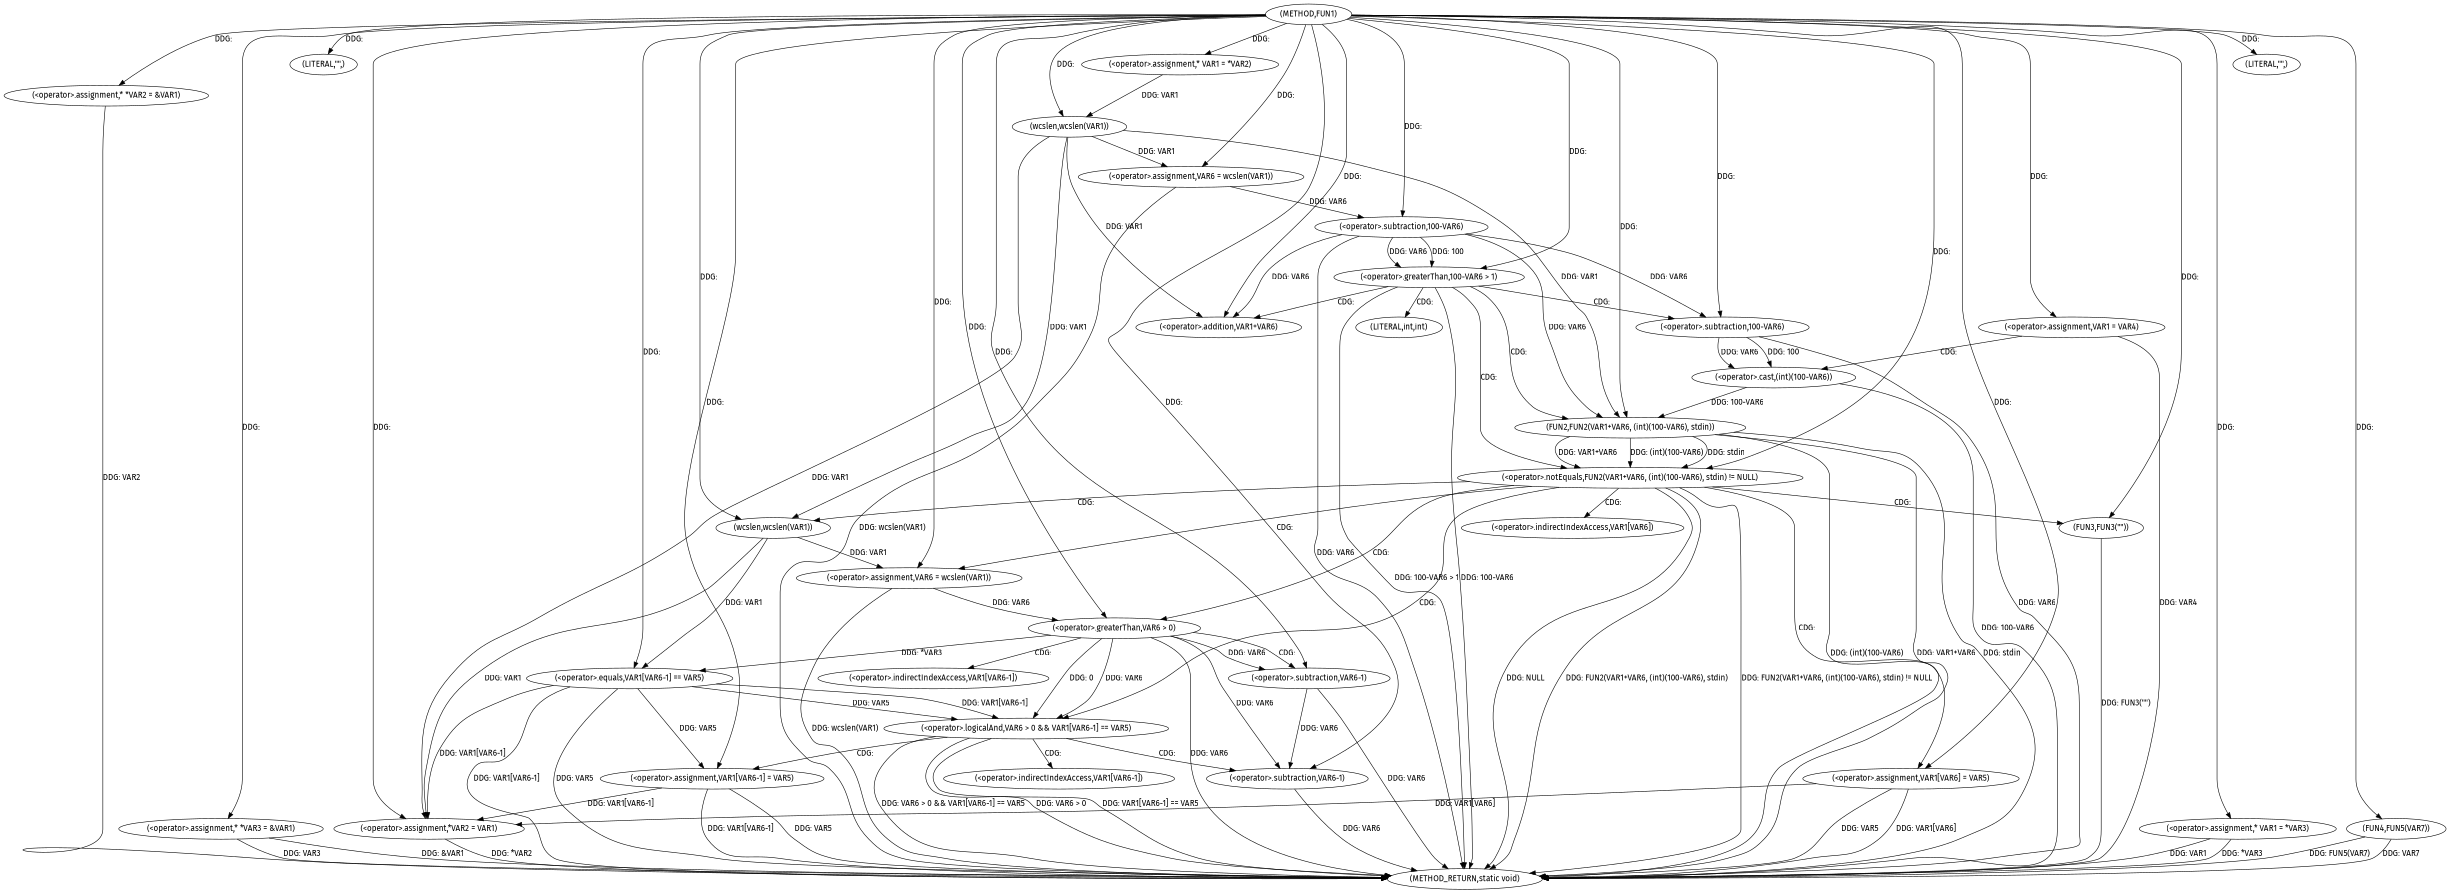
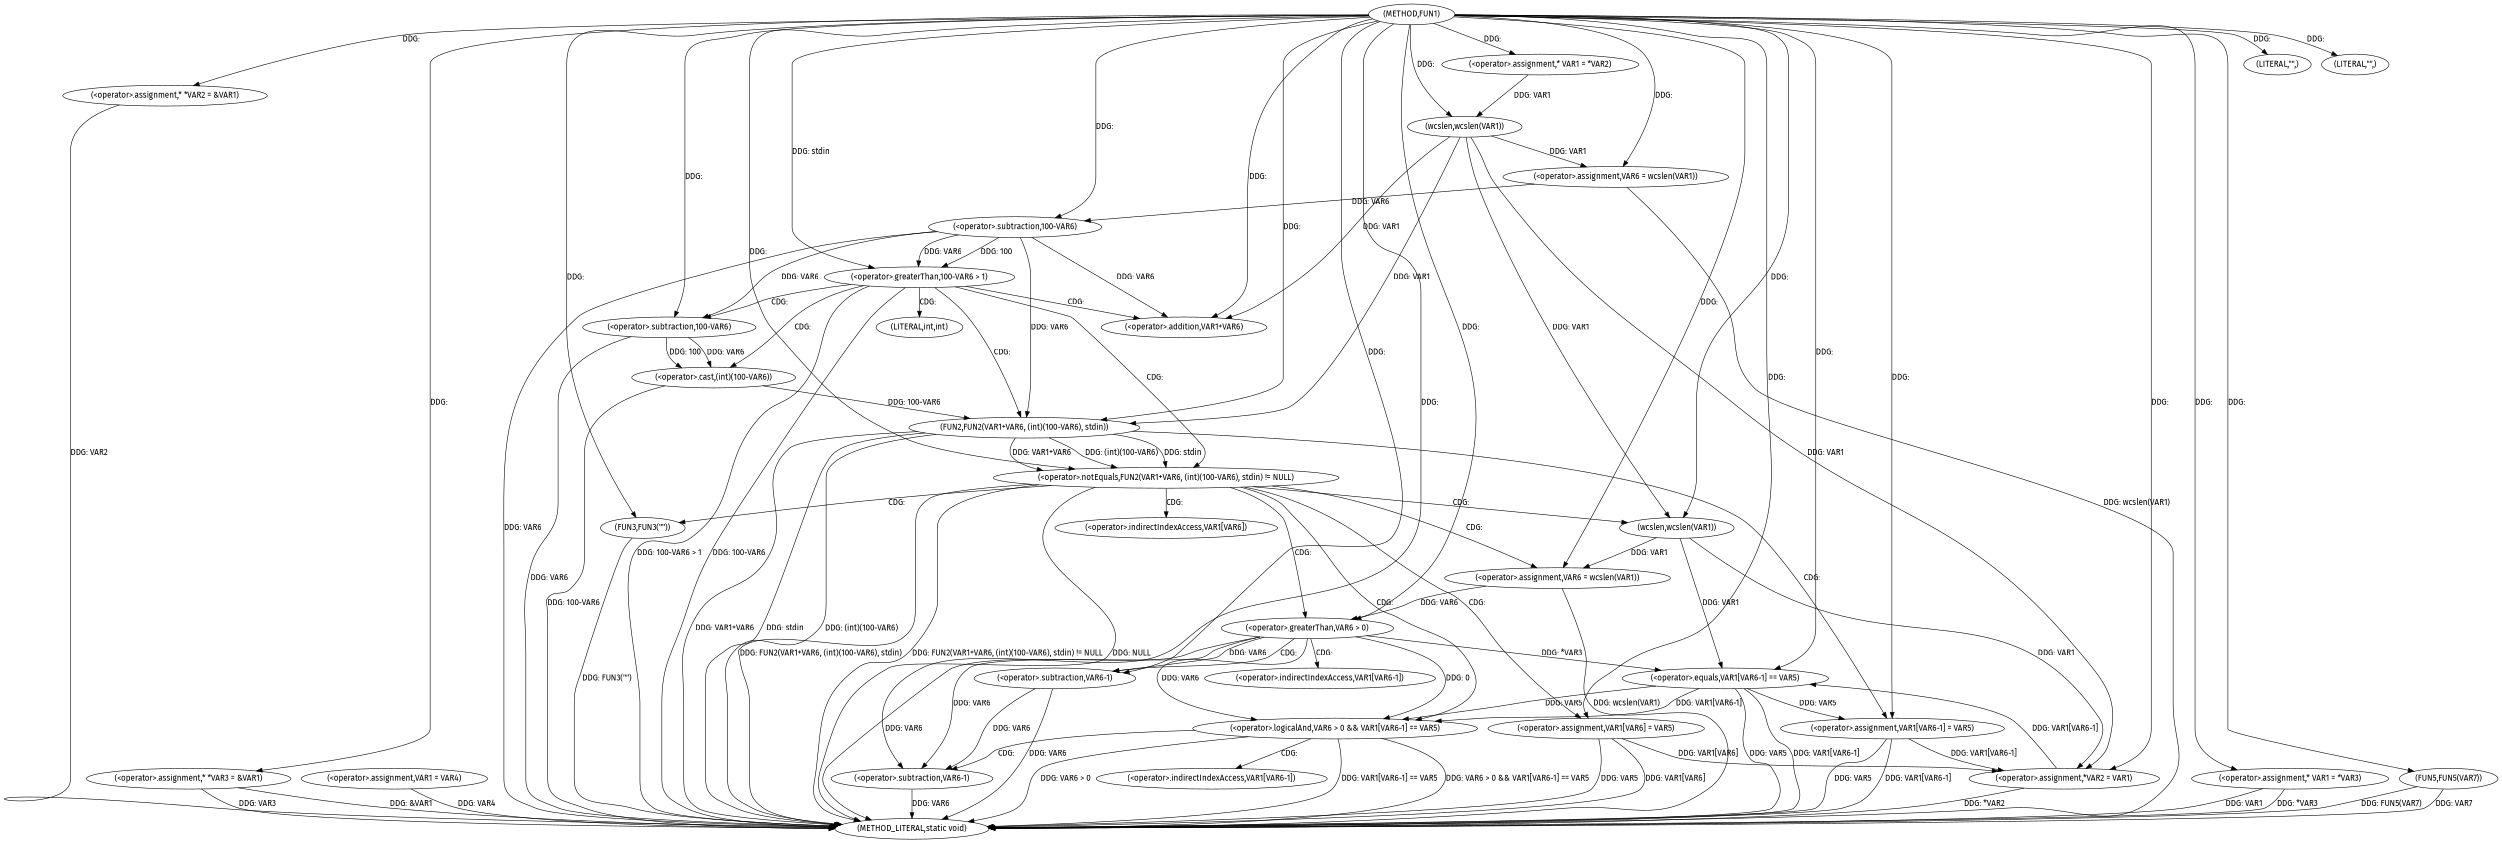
edge "(METHOD,FUN1)" -> "(<operator>.assignment,VAR1 = VAR4)": removed, label "DDG:"
edge "(METHOD,FUN1)" -> "(<operator>.greaterThan,100-VAR6 > 1)": label "DDG: " -> "DDG: stdin"
edge "(<operator>.assignment,VAR1 = VAR4)" -> "(<operator>.cast,(int)(100-VAR6))": now "(<operator>.greaterThan,100-VAR6 > 1)" -> "(<operator>.cast,(int)(100-VAR6))"
edge "(<operator>.equals,VAR1[VAR6-1] == VAR5)" -> "(<operator>.assignment,*VAR2 = VAR1)": reversed
edge "(<operator>.logicalAnd,VAR6 > 0 && VAR1[VAR6-1] == VAR5)" -> "(<operator>.assignment,VAR1[VAR6-1] = VAR5)": now "(FUN2,FUN2(VAR1+VAR6, (int)(100-VAR6), stdin))" -> "(<operator>.assignment,VAR1[VAR6-1] = VAR5)"
node "(FUN4,FUN5(VAR7))": label "(FUN4,FUN5(VAR7))" -> "(FUN5,FUN5(VAR7))"
node "(METHOD_RETURN,static void)": label "(METHOD_RETURN,static void)" -> "(METHOD_LITERAL,static void)"
